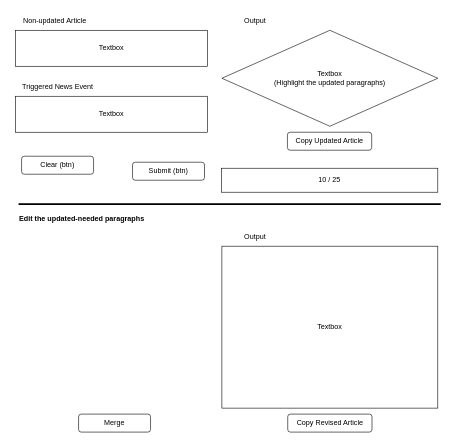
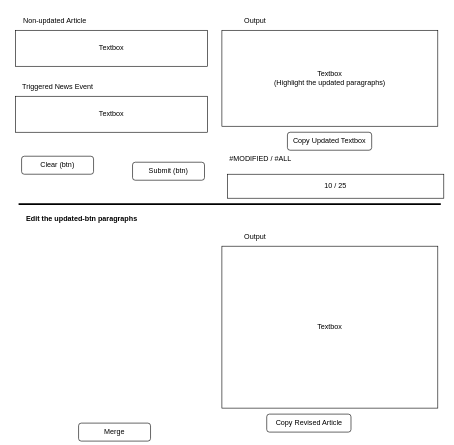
node "Textbox (Highlight the updated paragraphs)": shape diamond -> rectangle
node "Copy Updated Article": label "Copy Updated Article" -> "Copy Updated Textbox"
node "#MODIFIED / #ALL": added
node "10 / 25": moved (329, 180) -> (335, 186)
node "Edit the updated-needed paragraphs": label "Edit the updated-needed paragraphs" -> "Edit the updated-btn paragraphs"
node "Merge": moved (114, 423) -> (114, 432)
node "Copy Revised Article": moved (330, 423) -> (309, 423)
